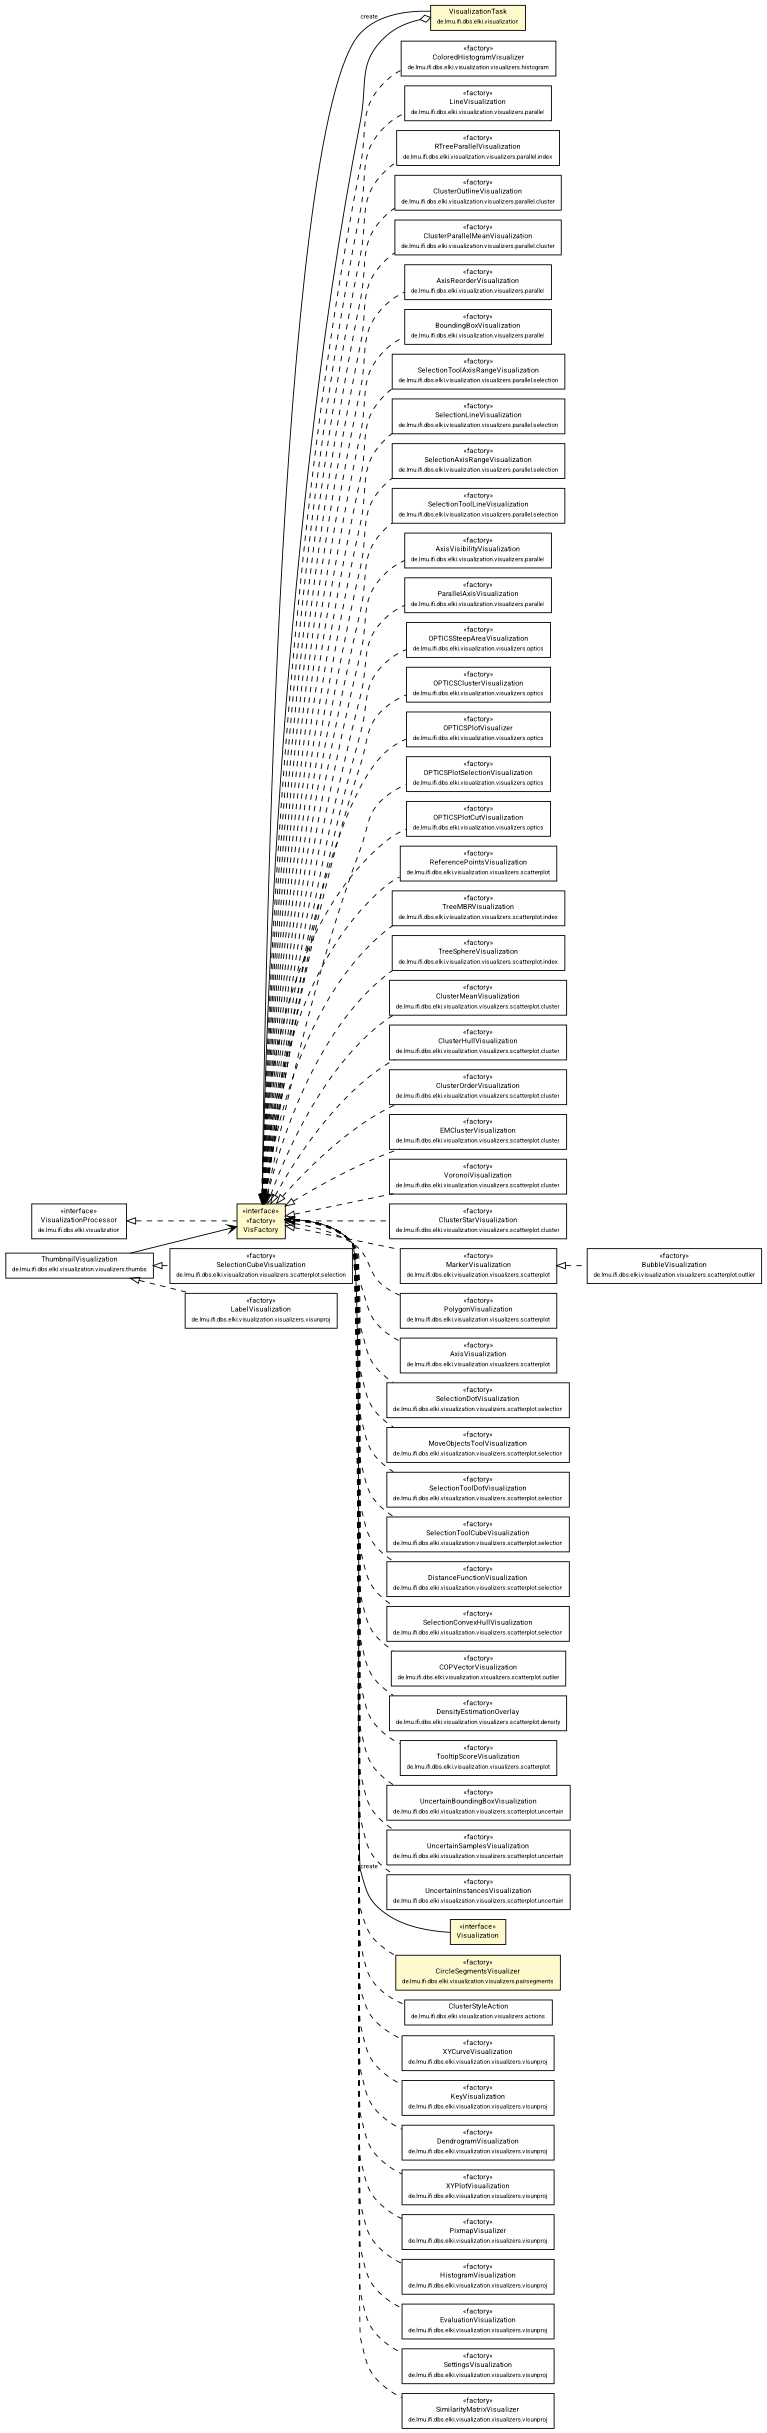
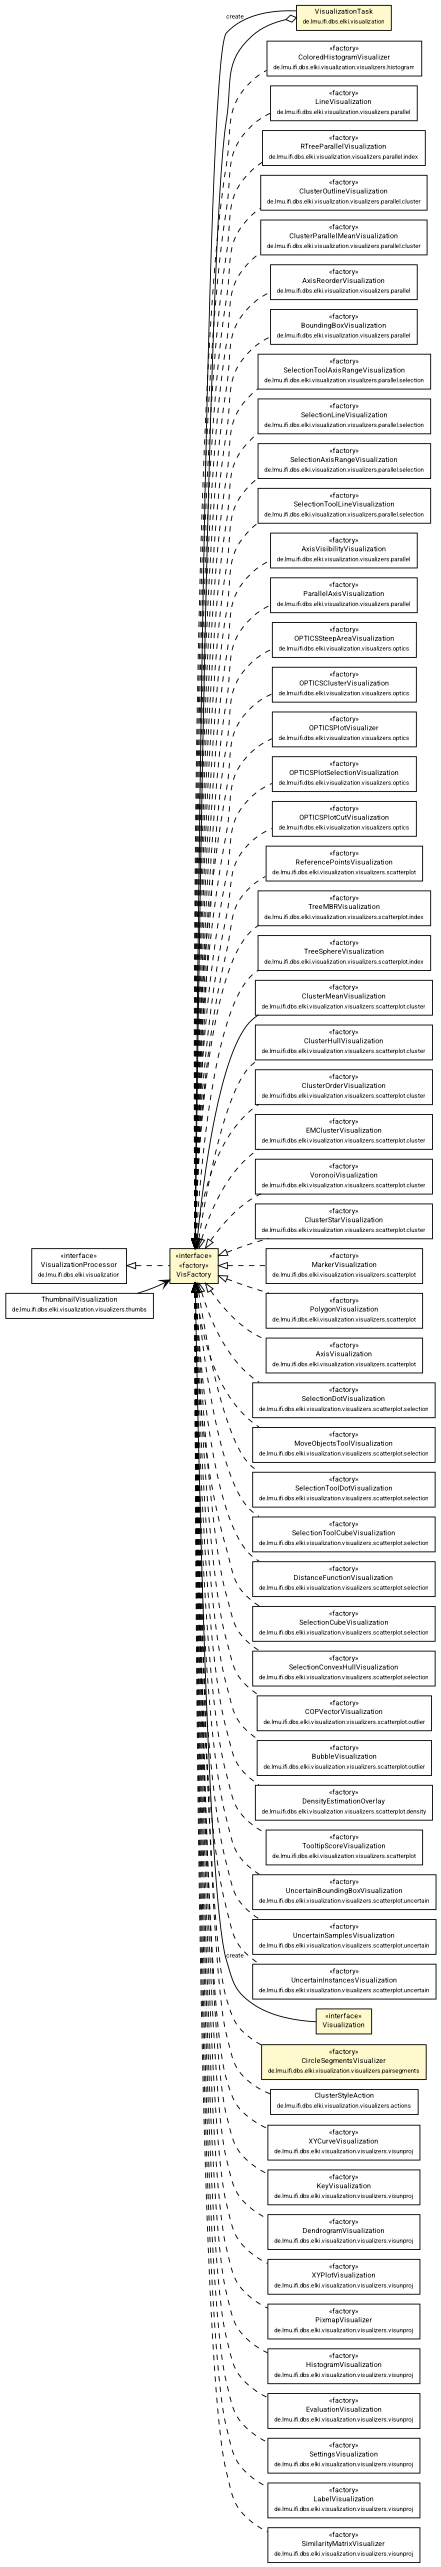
edge "ClusterMeanVisualization" -> "VisFactory": style dashed -> solid
edge "SelectionCubeVisualization" -> "ThumbnailVisualization": now "SelectionCubeVisualization" -> "VisFactory"
edge "BubbleVisualization" -> "MarkerVisualization": now "BubbleVisualization" -> "VisFactory"
edge "LabelVisualization" -> "ThumbnailVisualization": now "LabelVisualization" -> "VisFactory"
